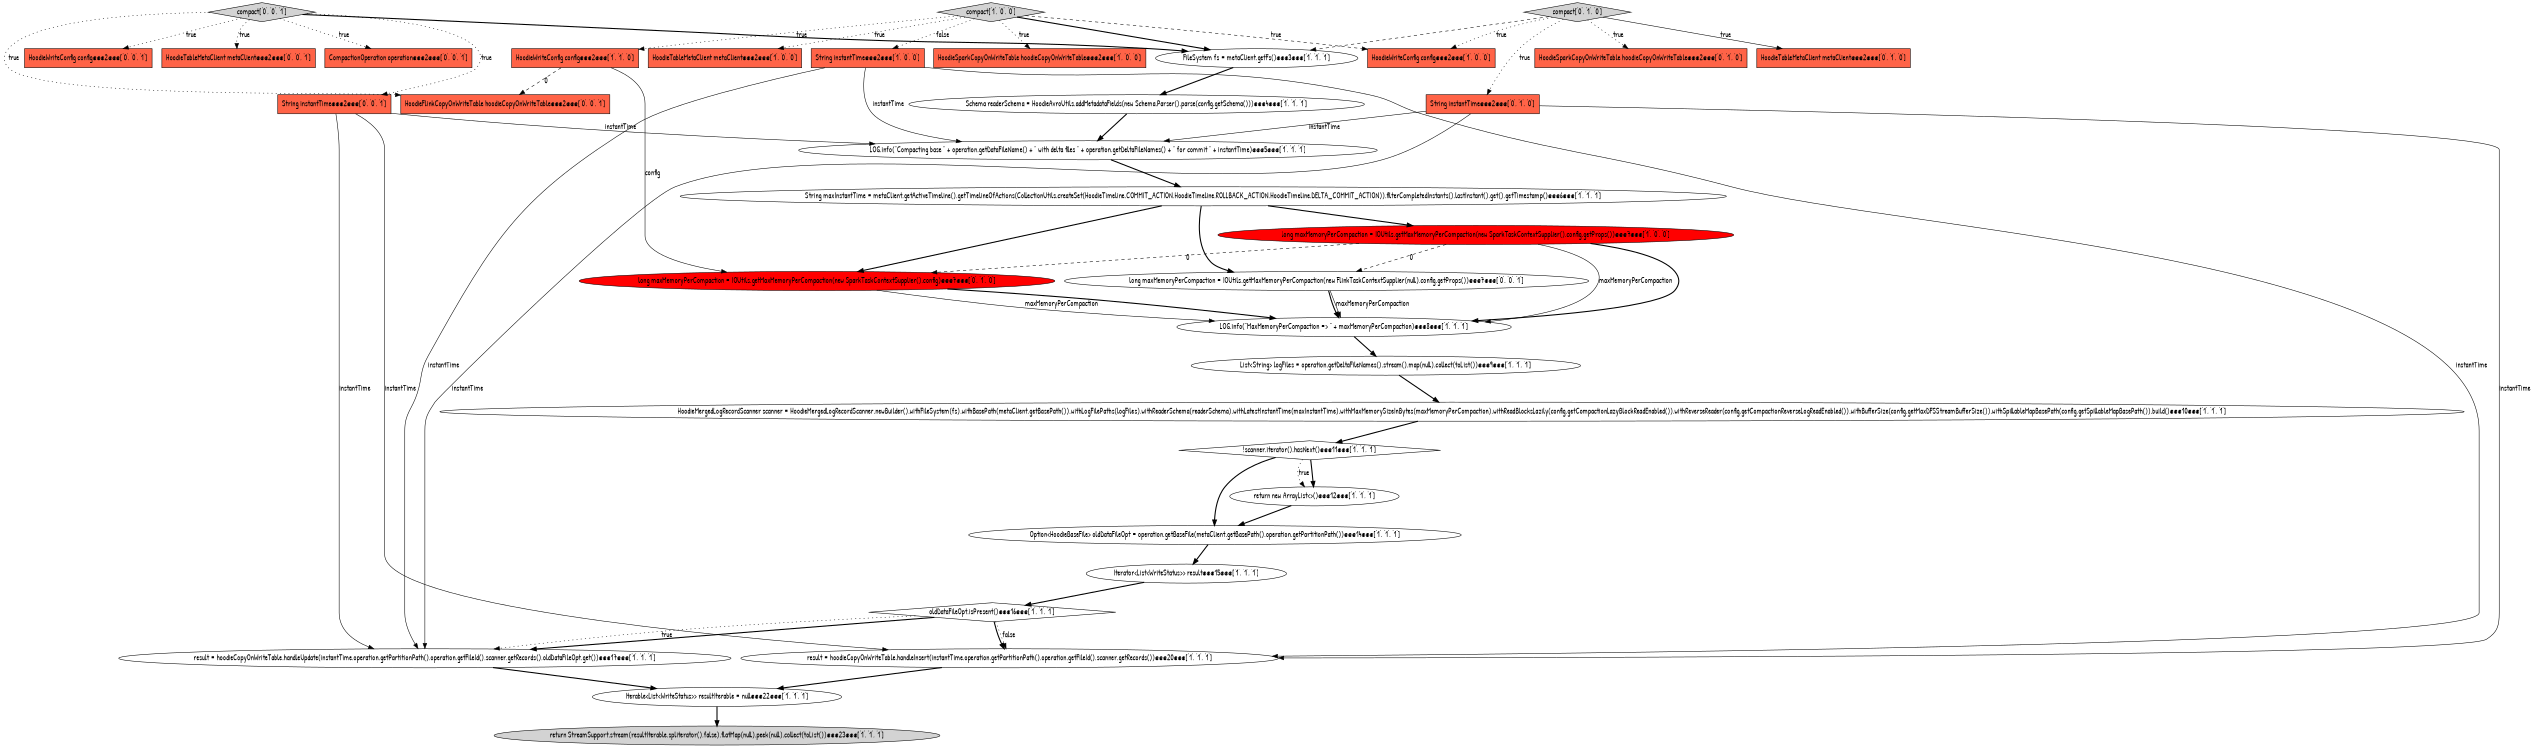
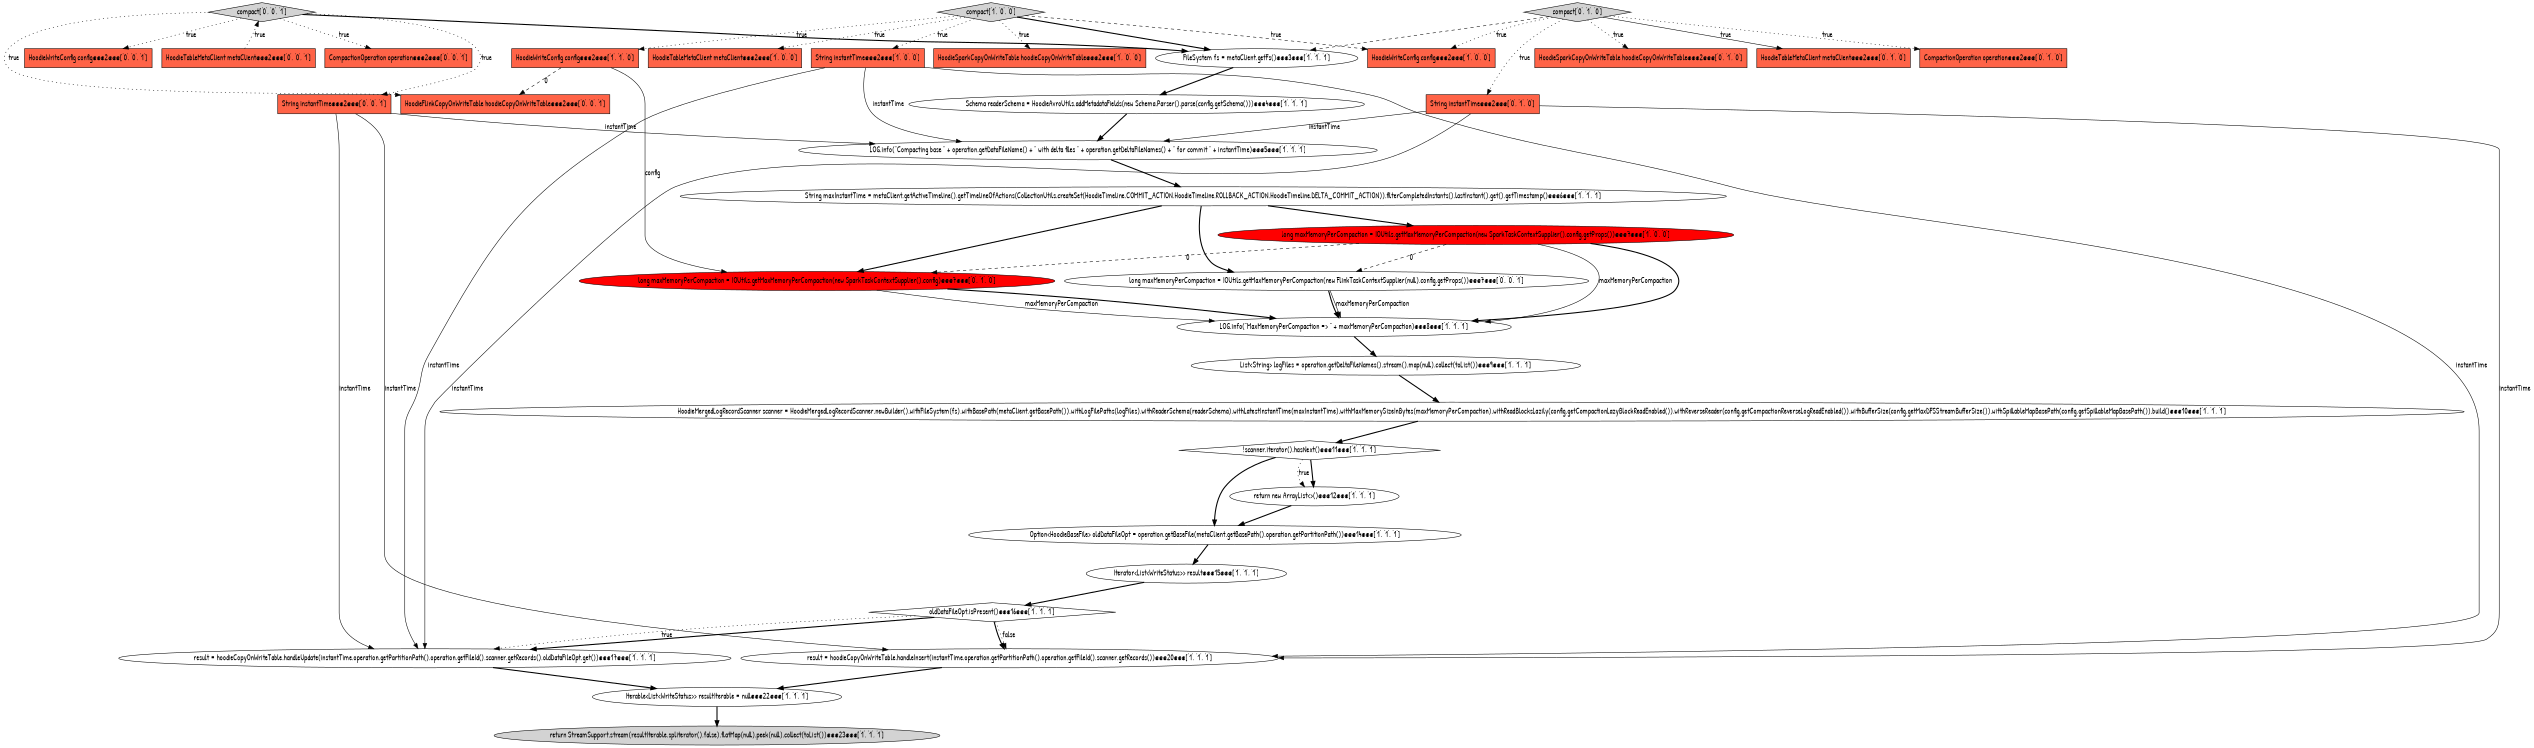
edge "compact['0', '0', '1']" -> "HoodieTableMetaClient metaClient@@@2@@@['0', '0', '1']": reversed
edge "compact['1', '0', '0']" -> "String instantTime@@@2@@@['1', '0', '0']": label "false" -> "true"
node "CompactionOperation operation@@@2@@@['0', '1', '0']": added
